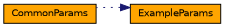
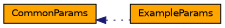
edge "CommonParams" -> "ExampleParams": reversed
